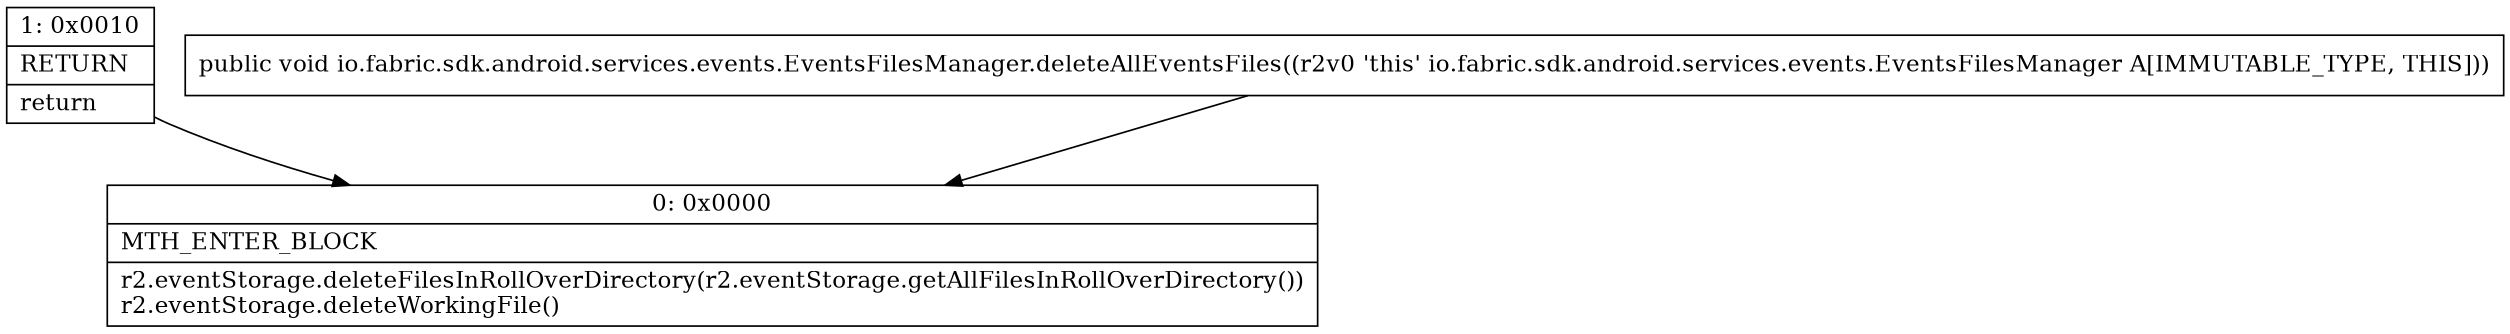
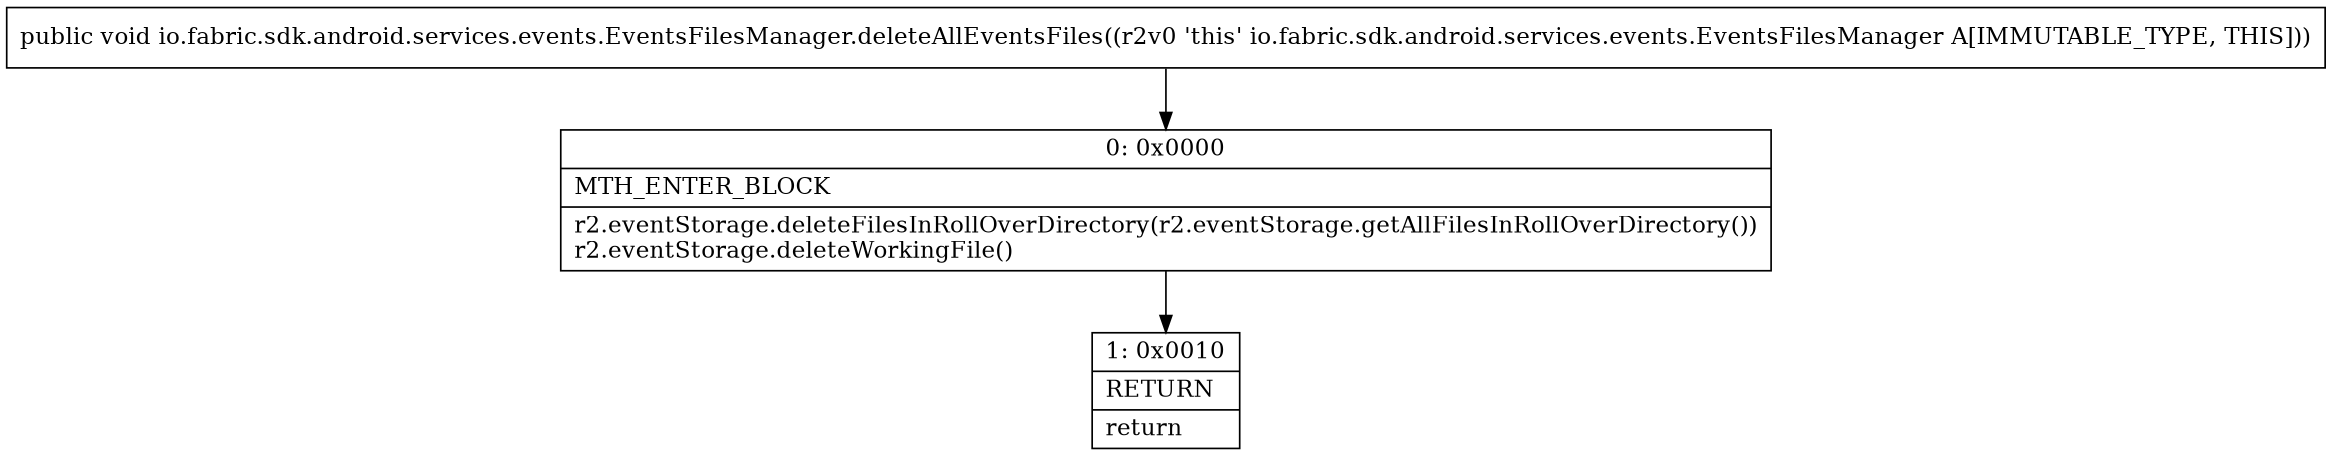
edge "1: 0x0010" -> "0: 0x0000": reversed
